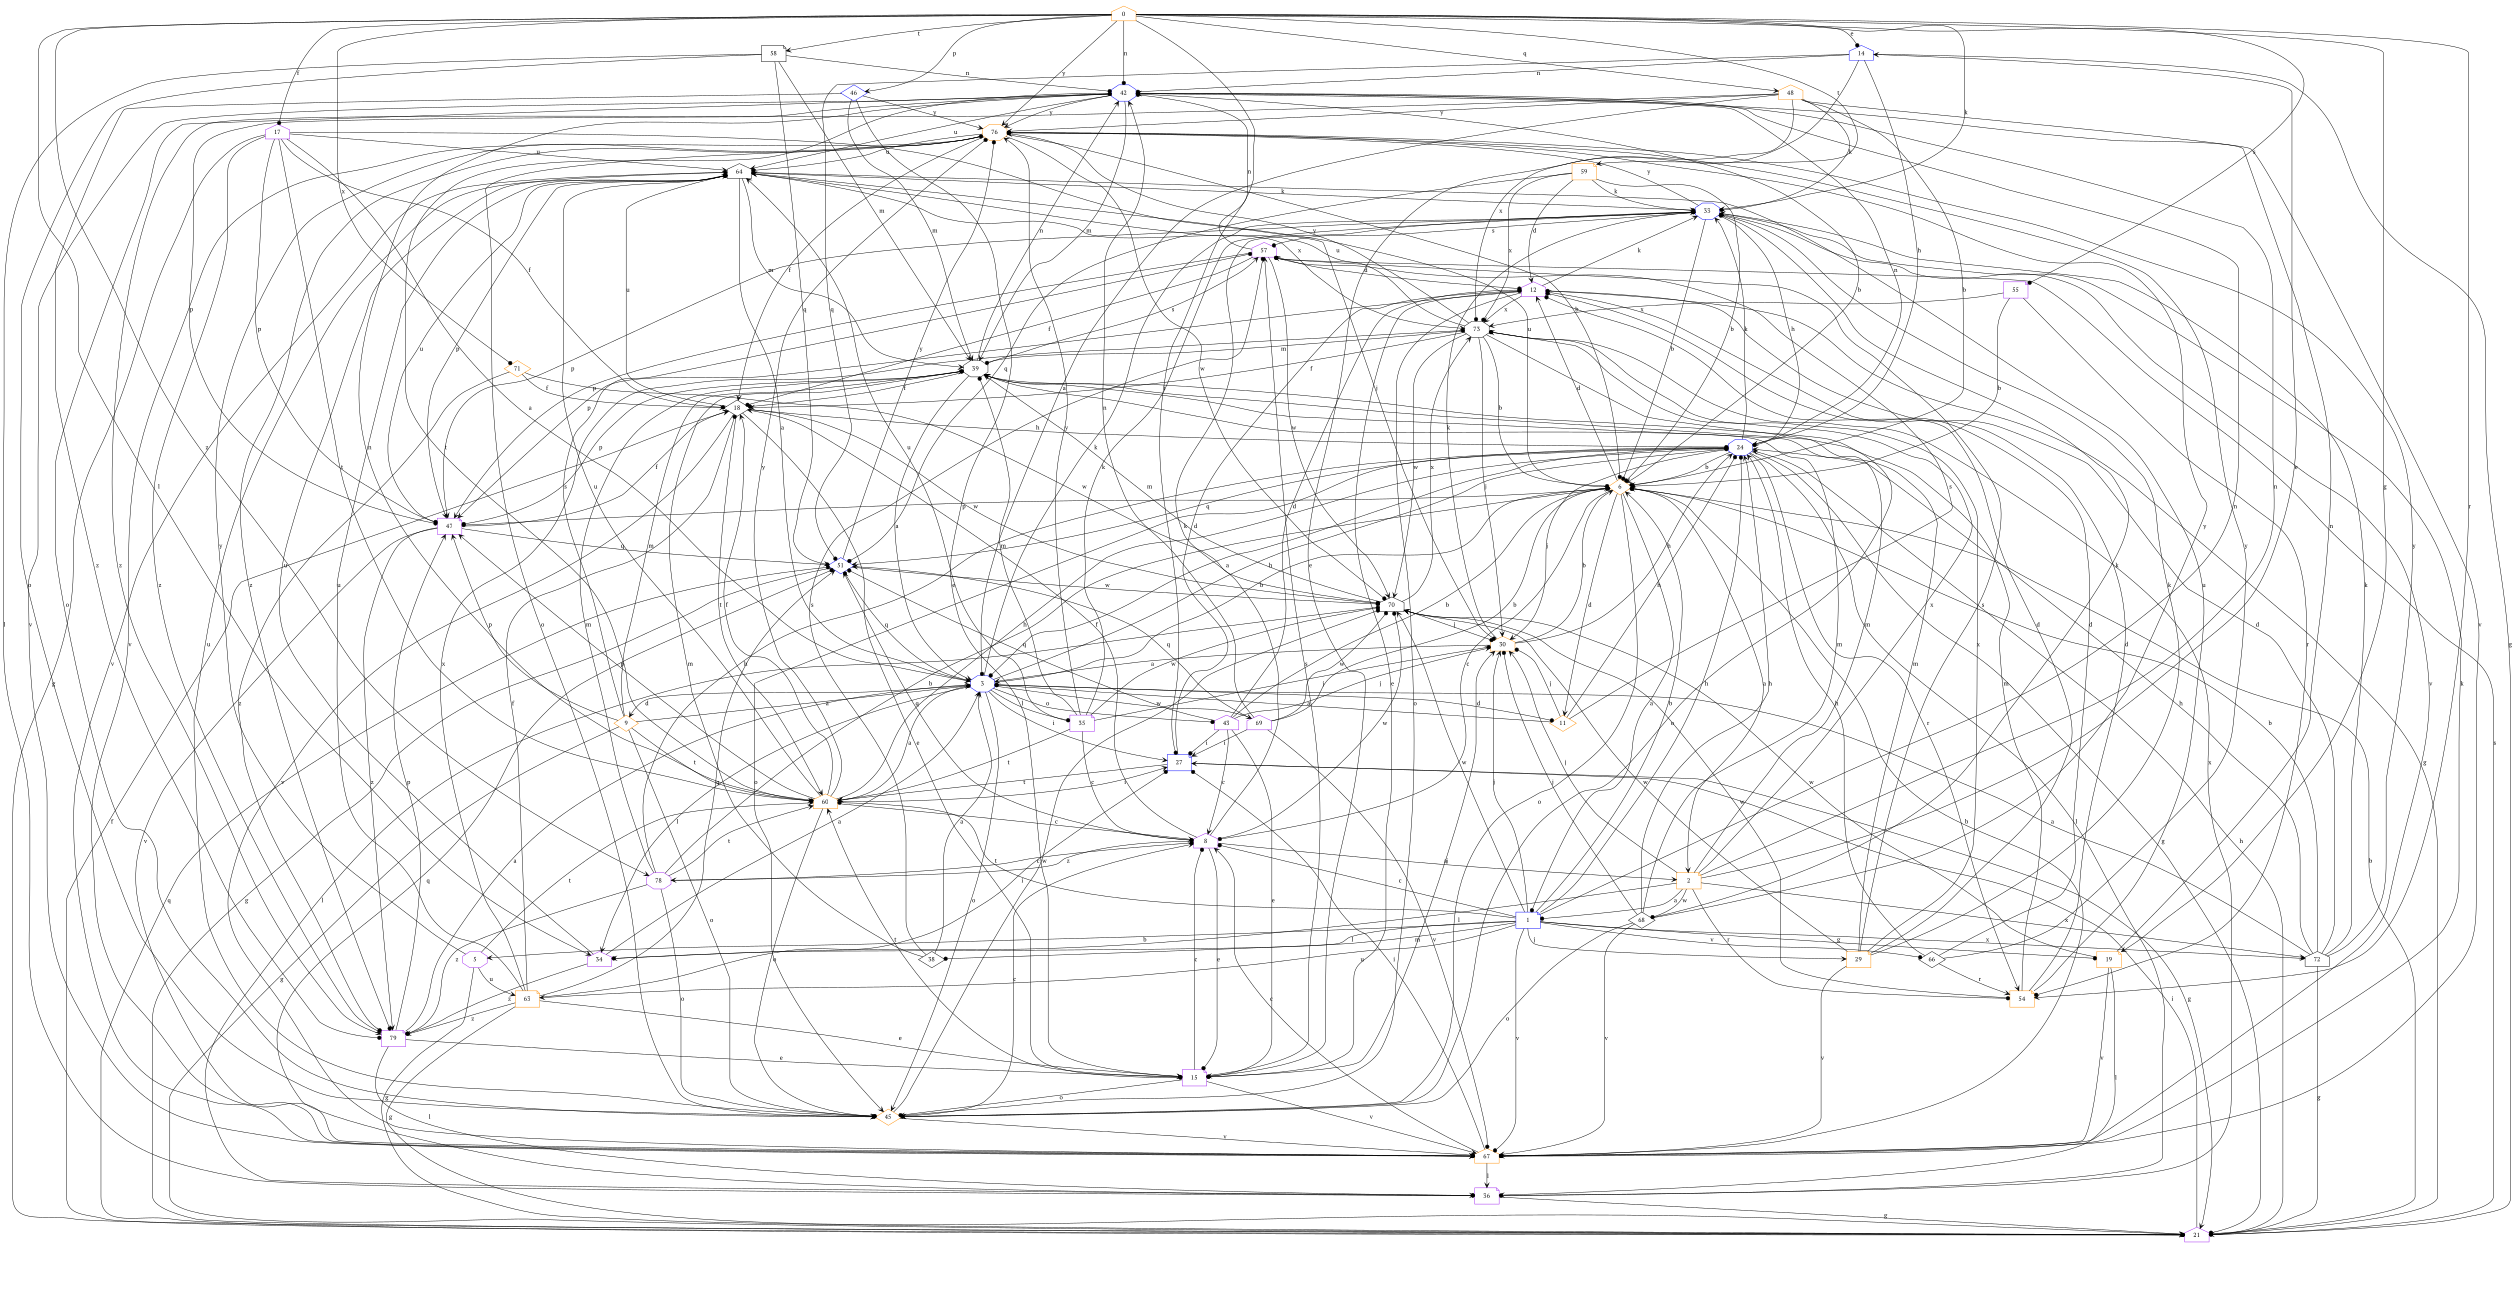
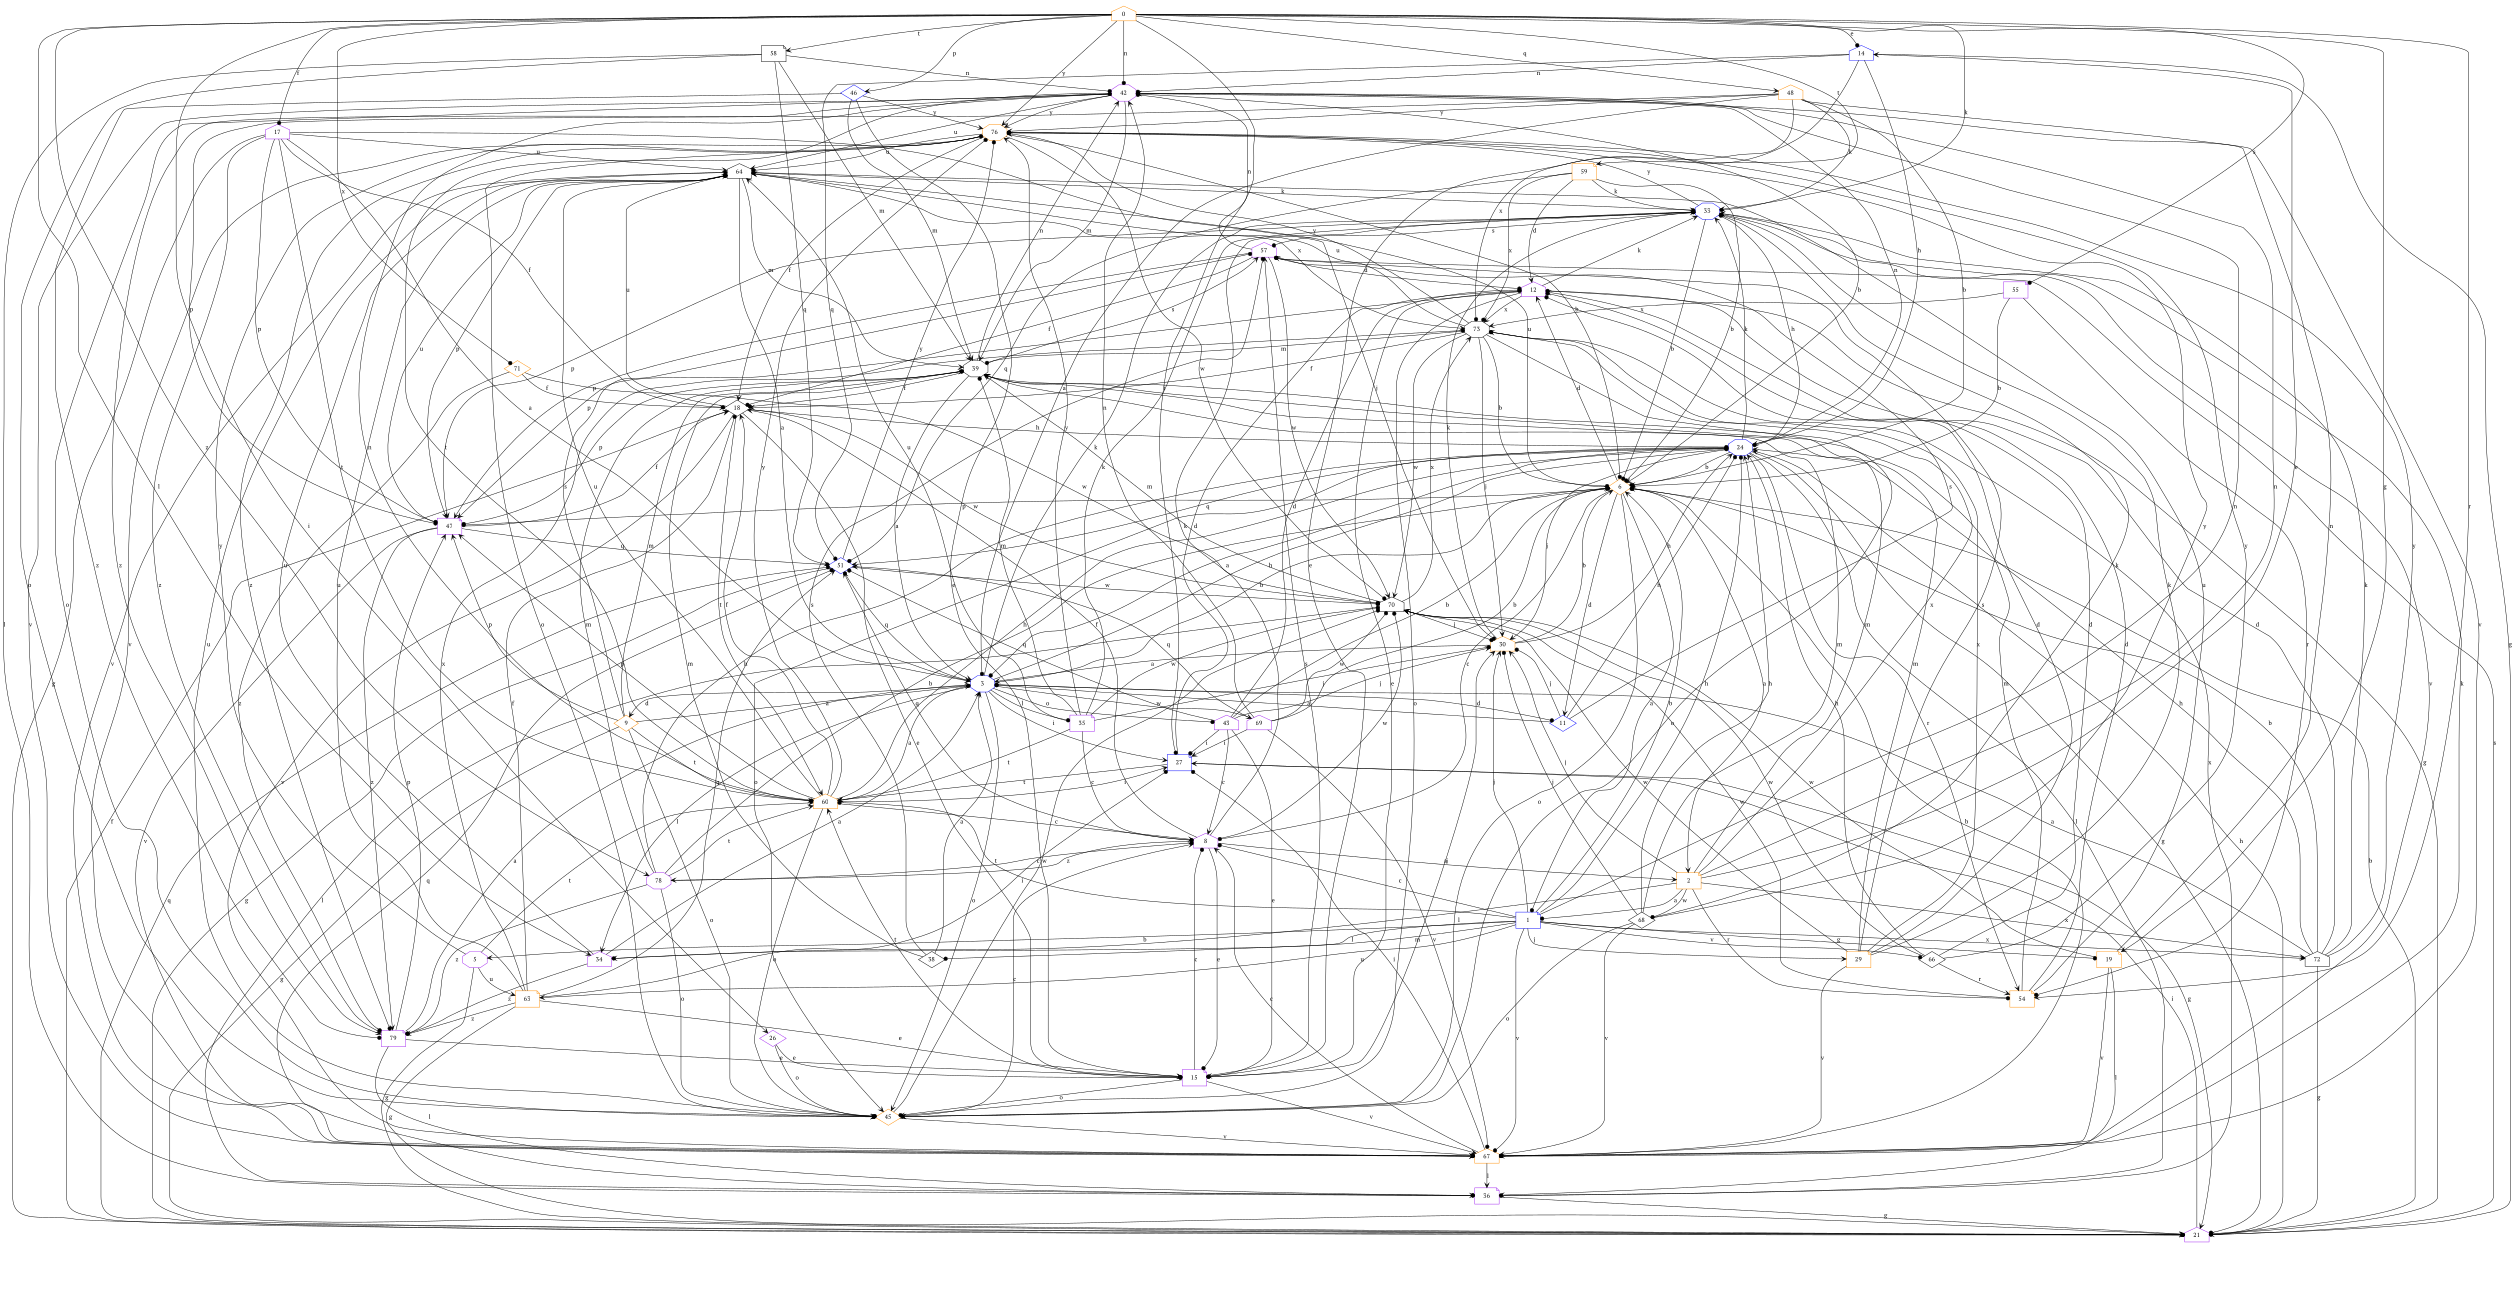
node "42": color blue -> purple
node "11": color darkorange -> blue
edge "1" -> "70": now "66" -> "70"
node "26": added
